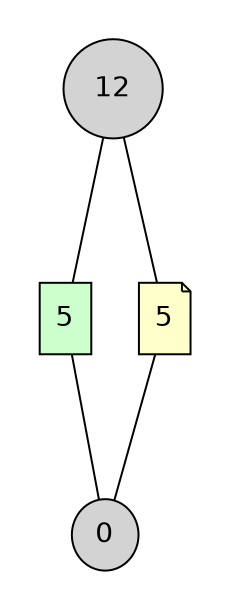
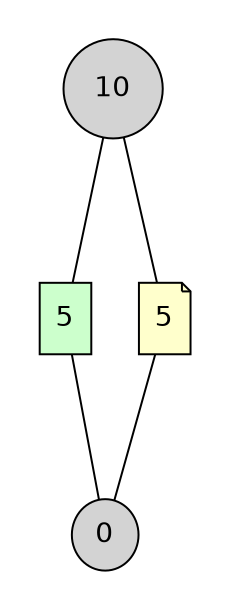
node "12": label "12" -> "10"
